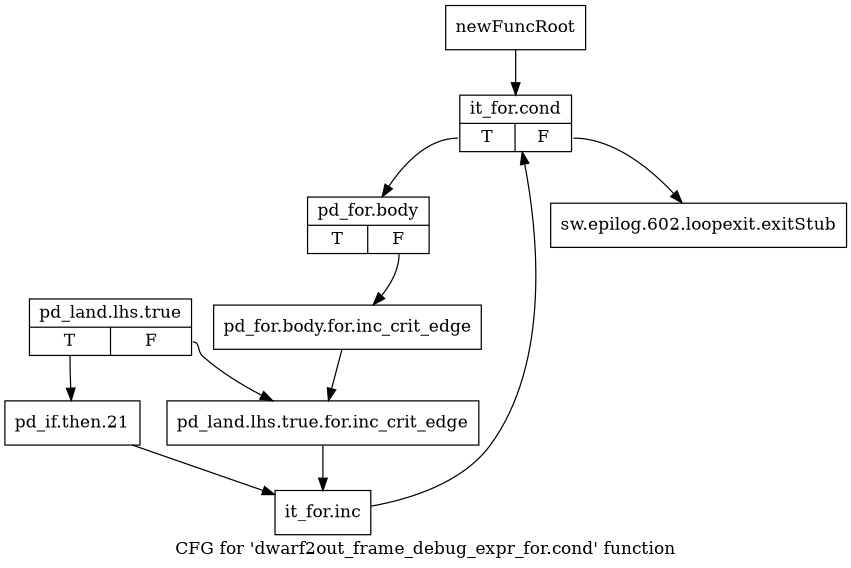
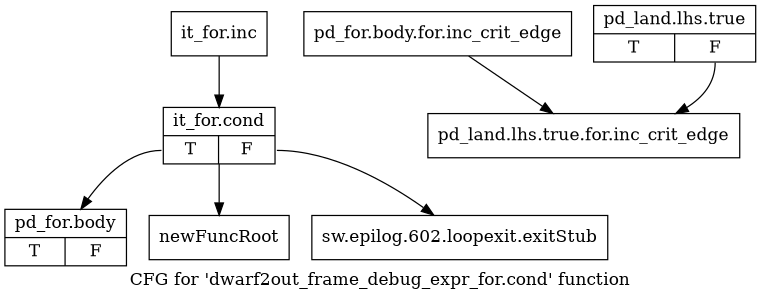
edge "newFuncRoot" -> "it_for.cond": reversed
edge "pd_for.body" -> "pd_for.body.for.inc_crit_edge": removed
node "pd_if.then.21": removed
edge "pd_land.lhs.true.for.inc_crit_edge" -> "it_for.inc": removed
